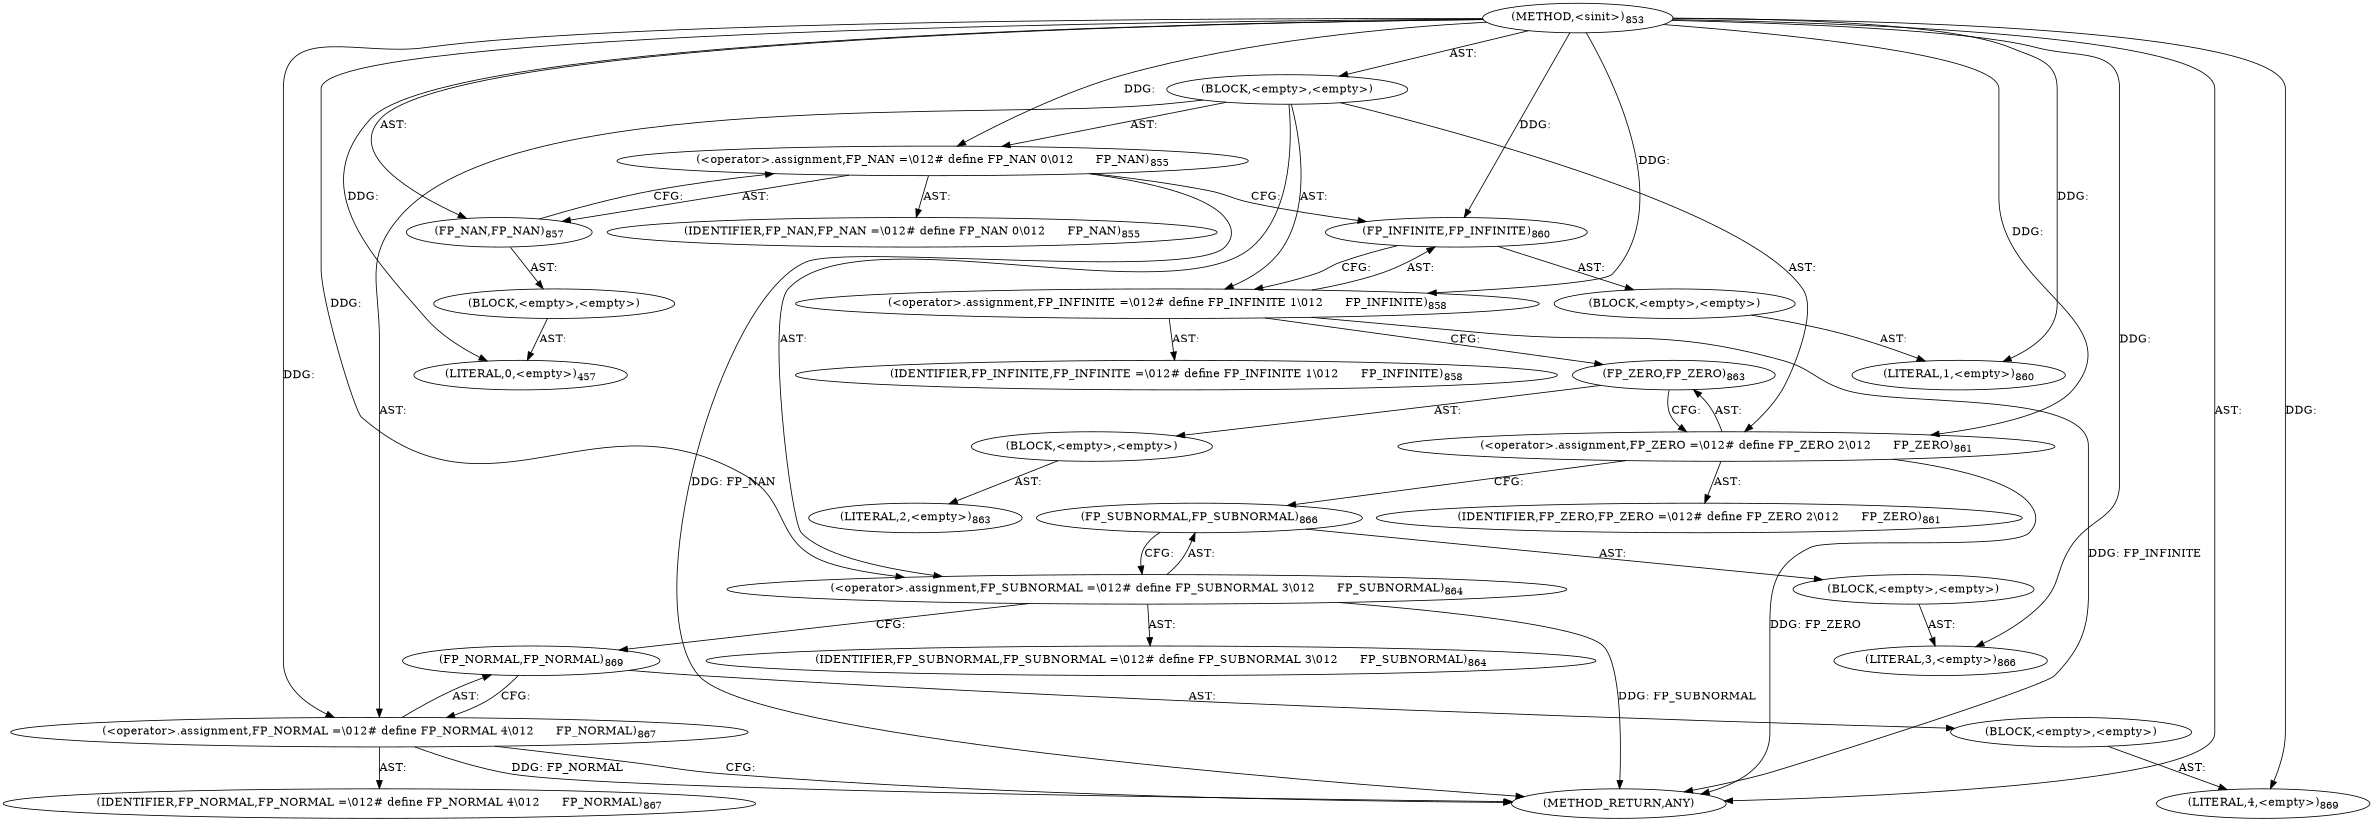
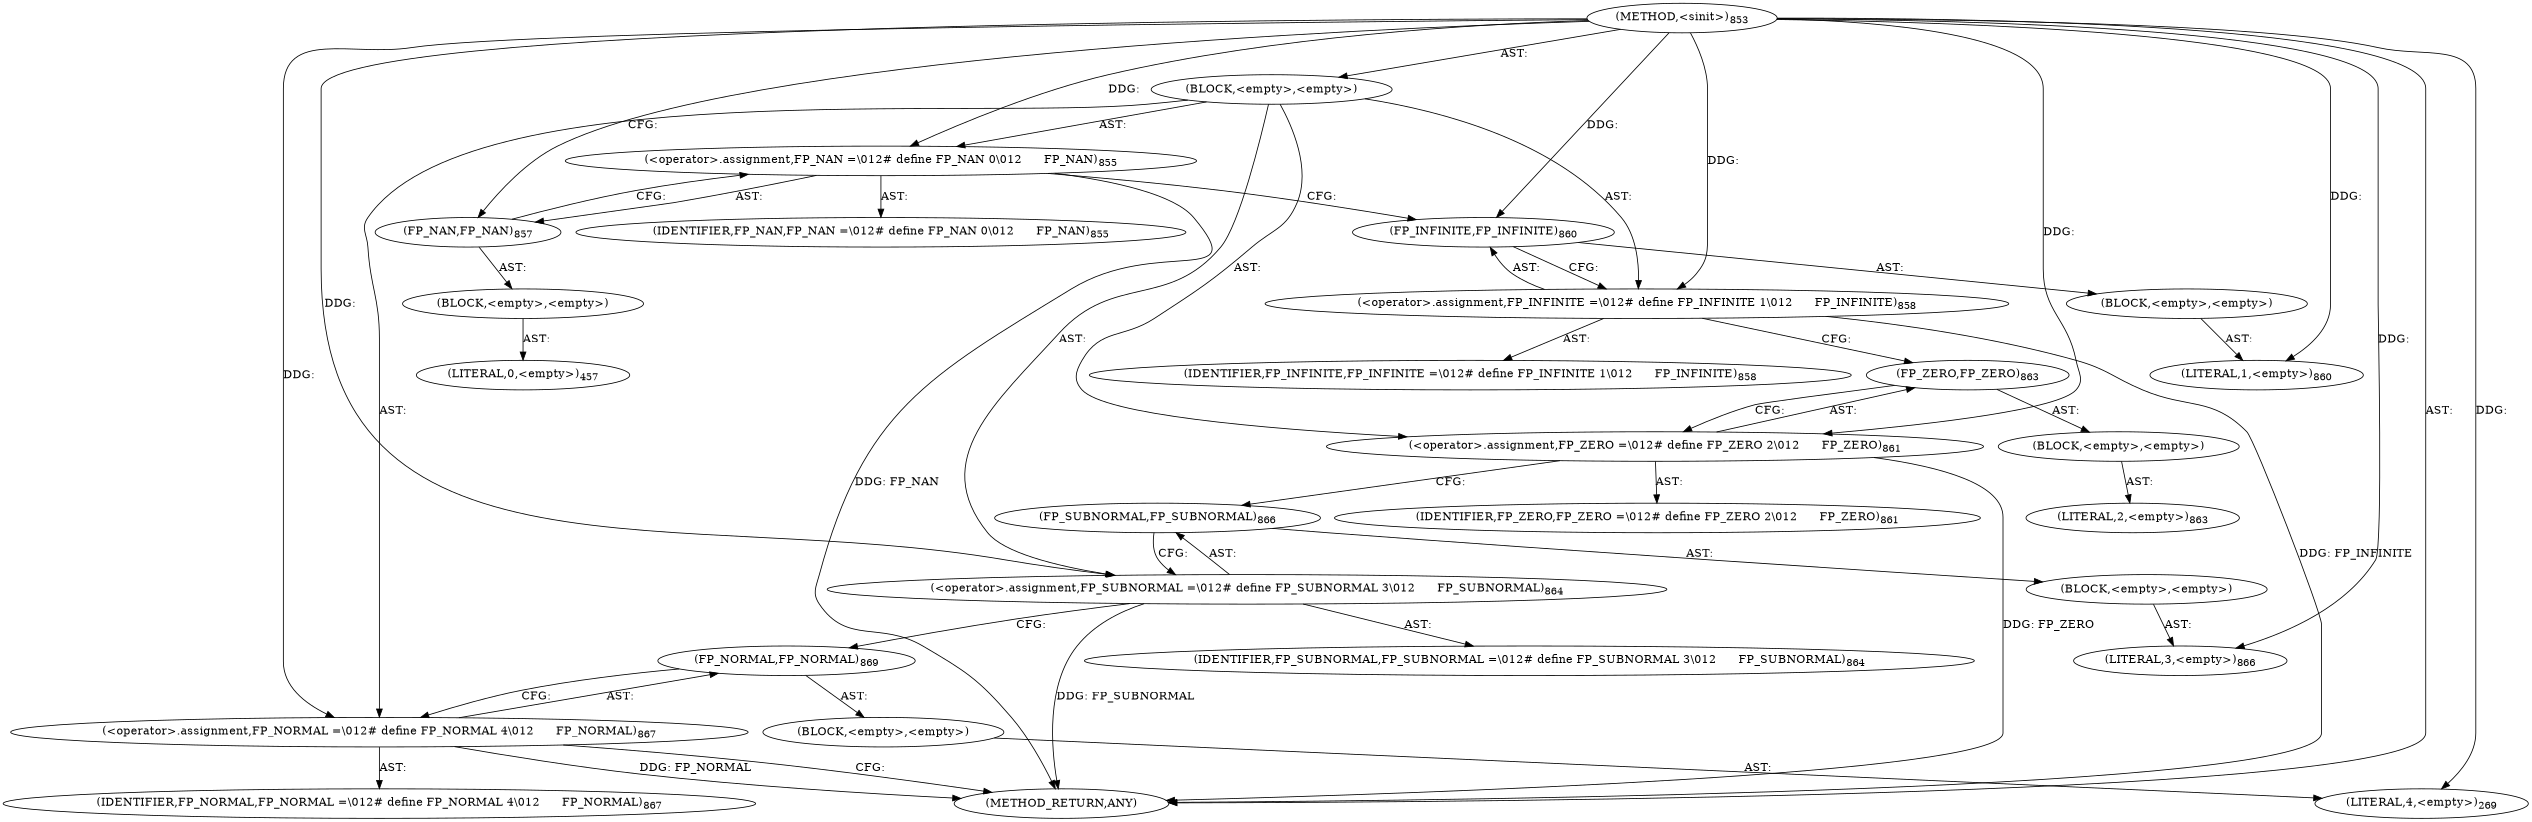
edge "(METHOD,<sinit>)" -> "(LITERAL,0,<empty>)": removed, label "DDG:"
edge "(METHOD,<sinit>)" -> "(FP_NAN,FP_NAN)": label "AST: " -> "CFG: "
node "(LITERAL,4,<empty>)": text "869" -> "269"
